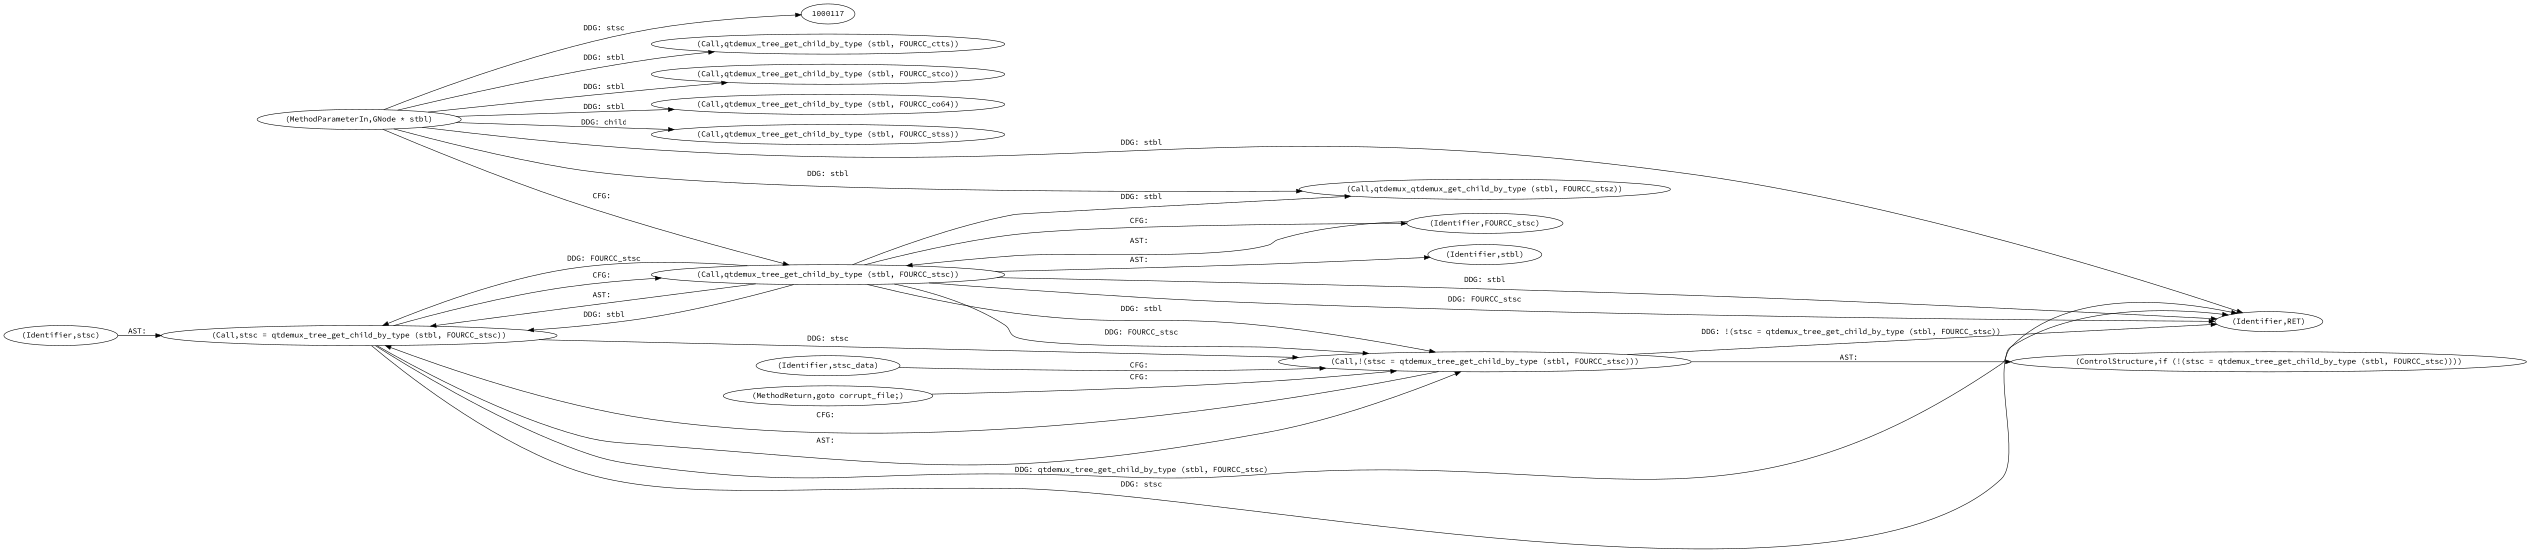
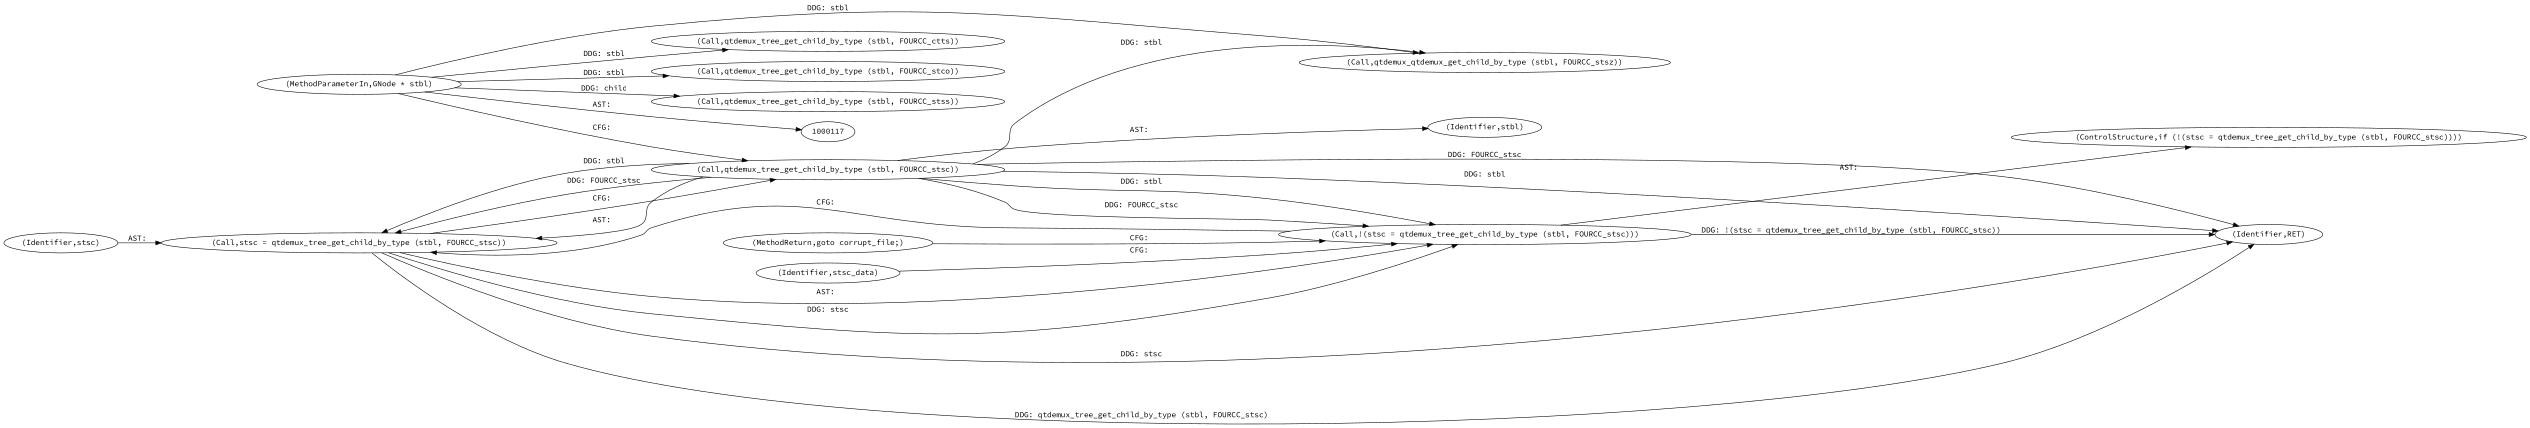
edge "(MethodParameterIn,GNode * stbl)" -> "1000117": label "DDG: stsc" -> "AST: "
node "(Call,qtdemux_tree_get_child_by_type (stbl, FOURCC_co64))": removed
edge "(MethodParameterIn,GNode * stbl)" -> "(Identifier,RET)": removed, label "DDG: stbl"
node "(Identifier,FOURCC_stsc)": removed
